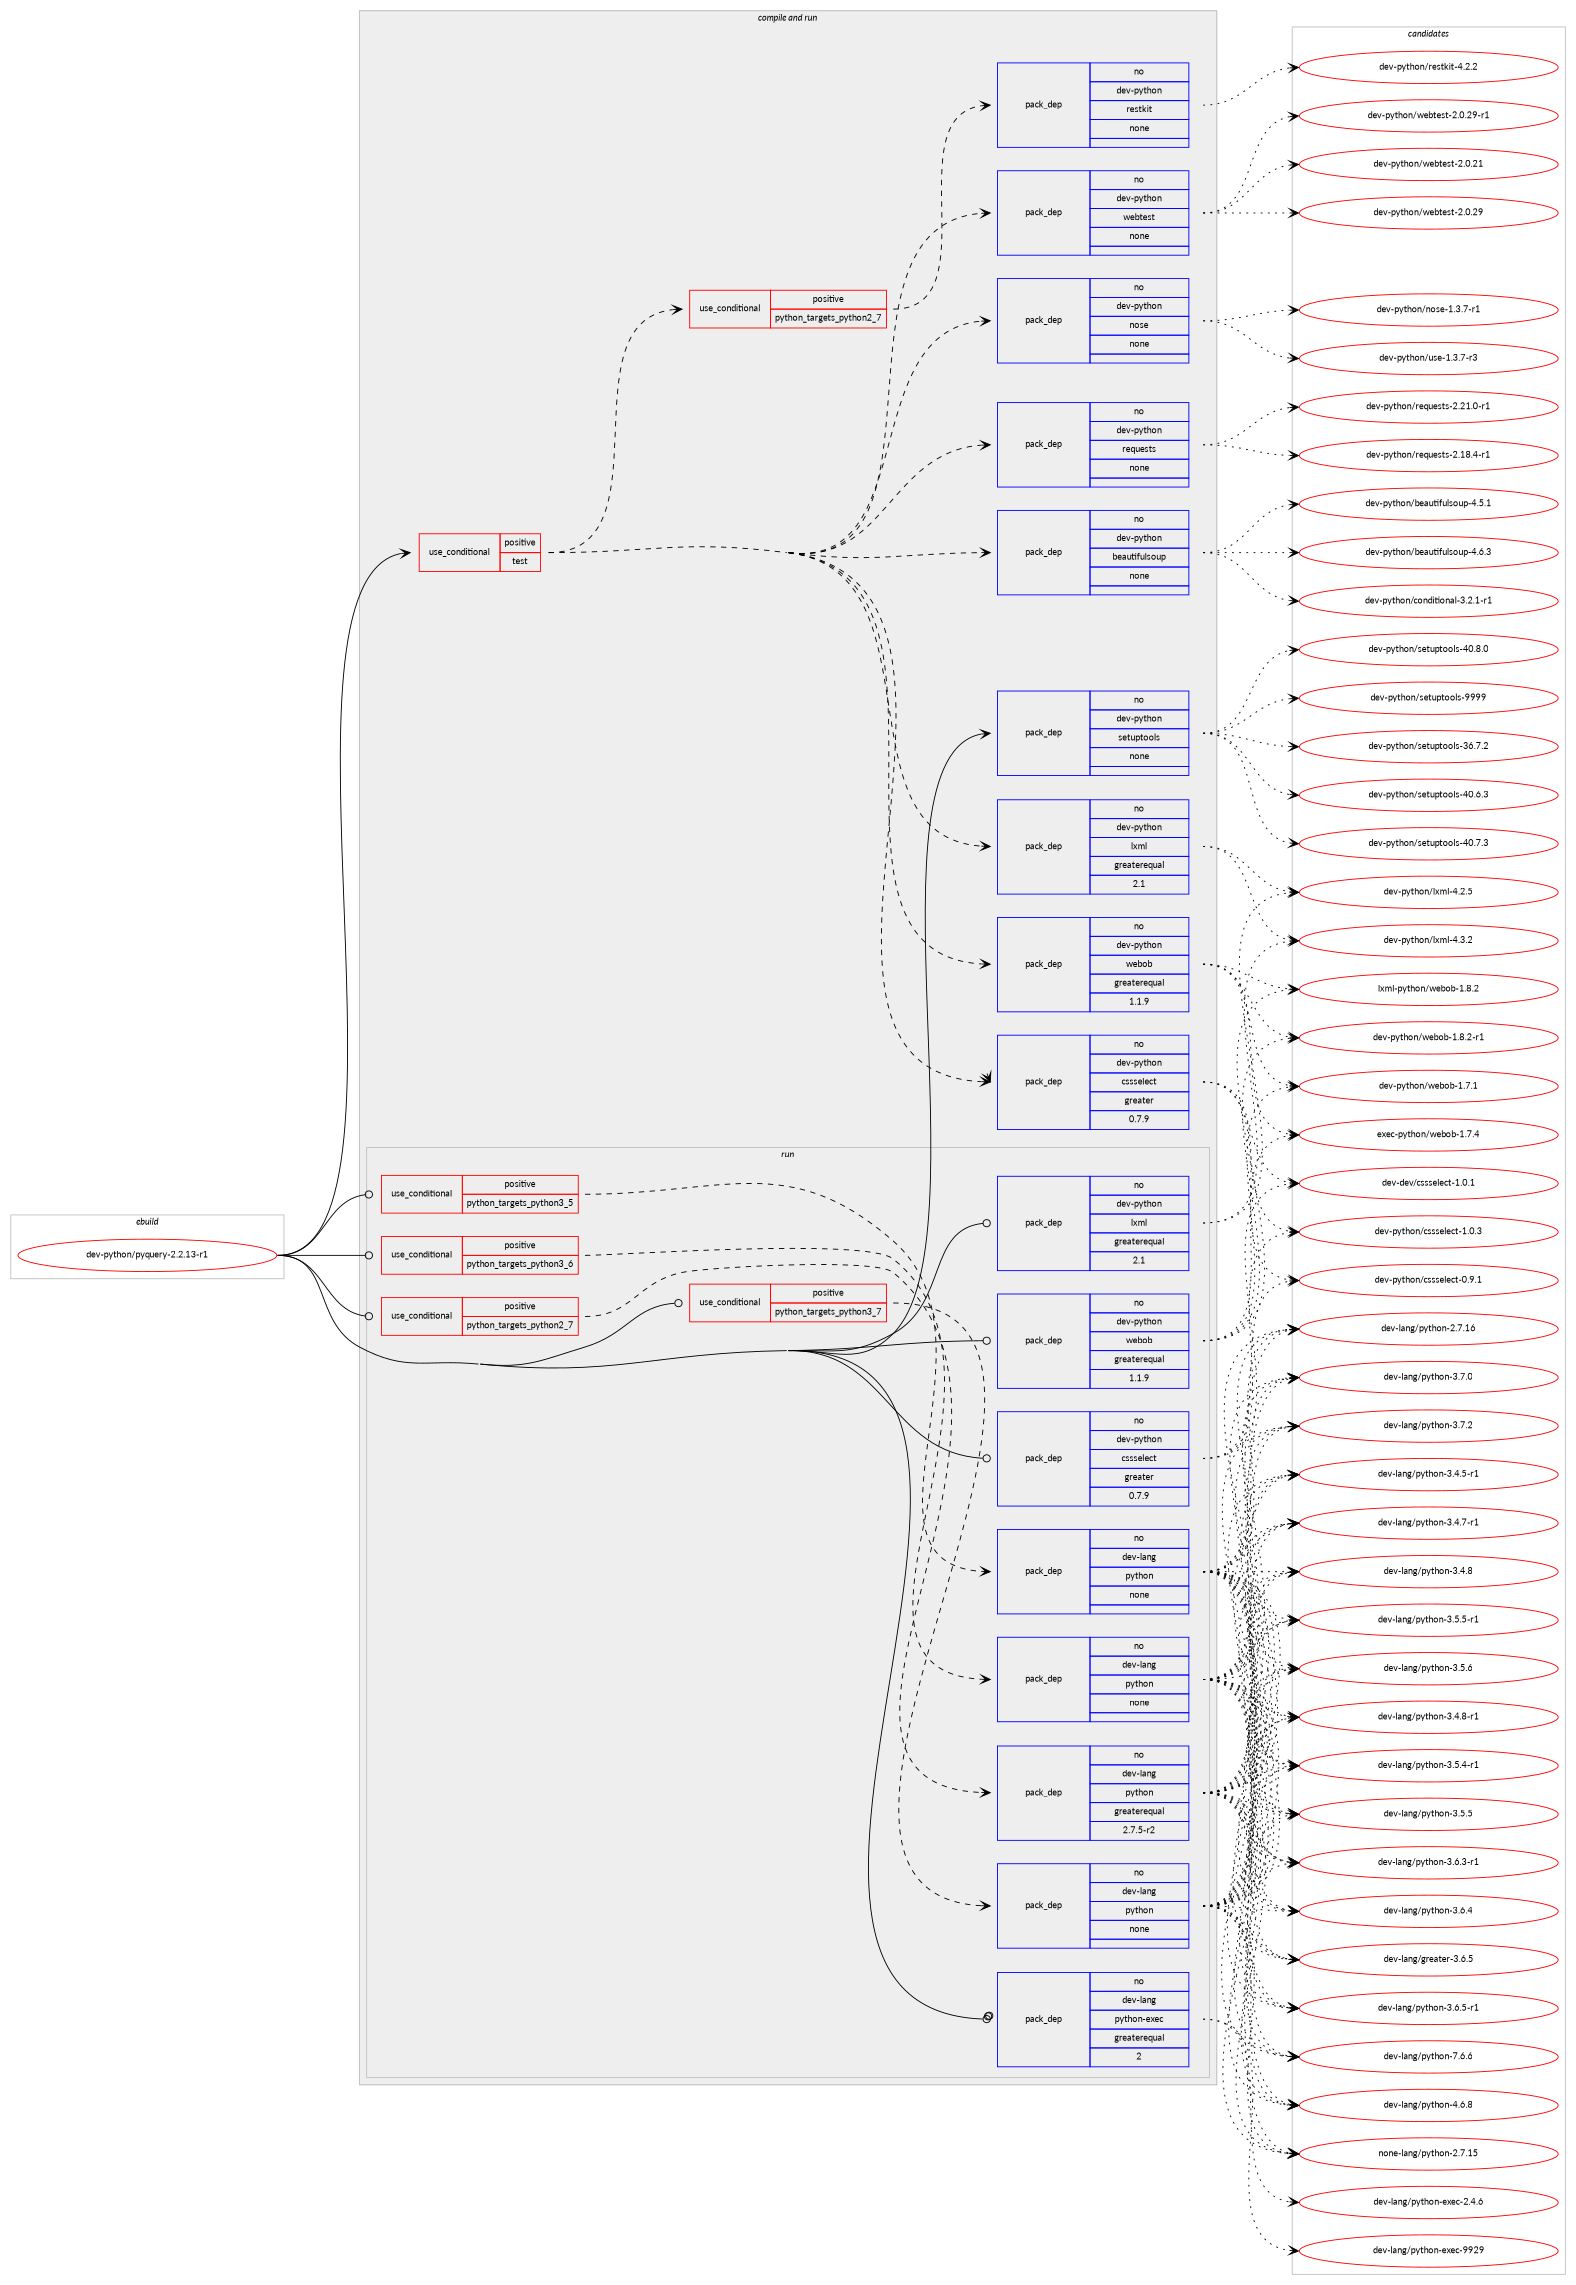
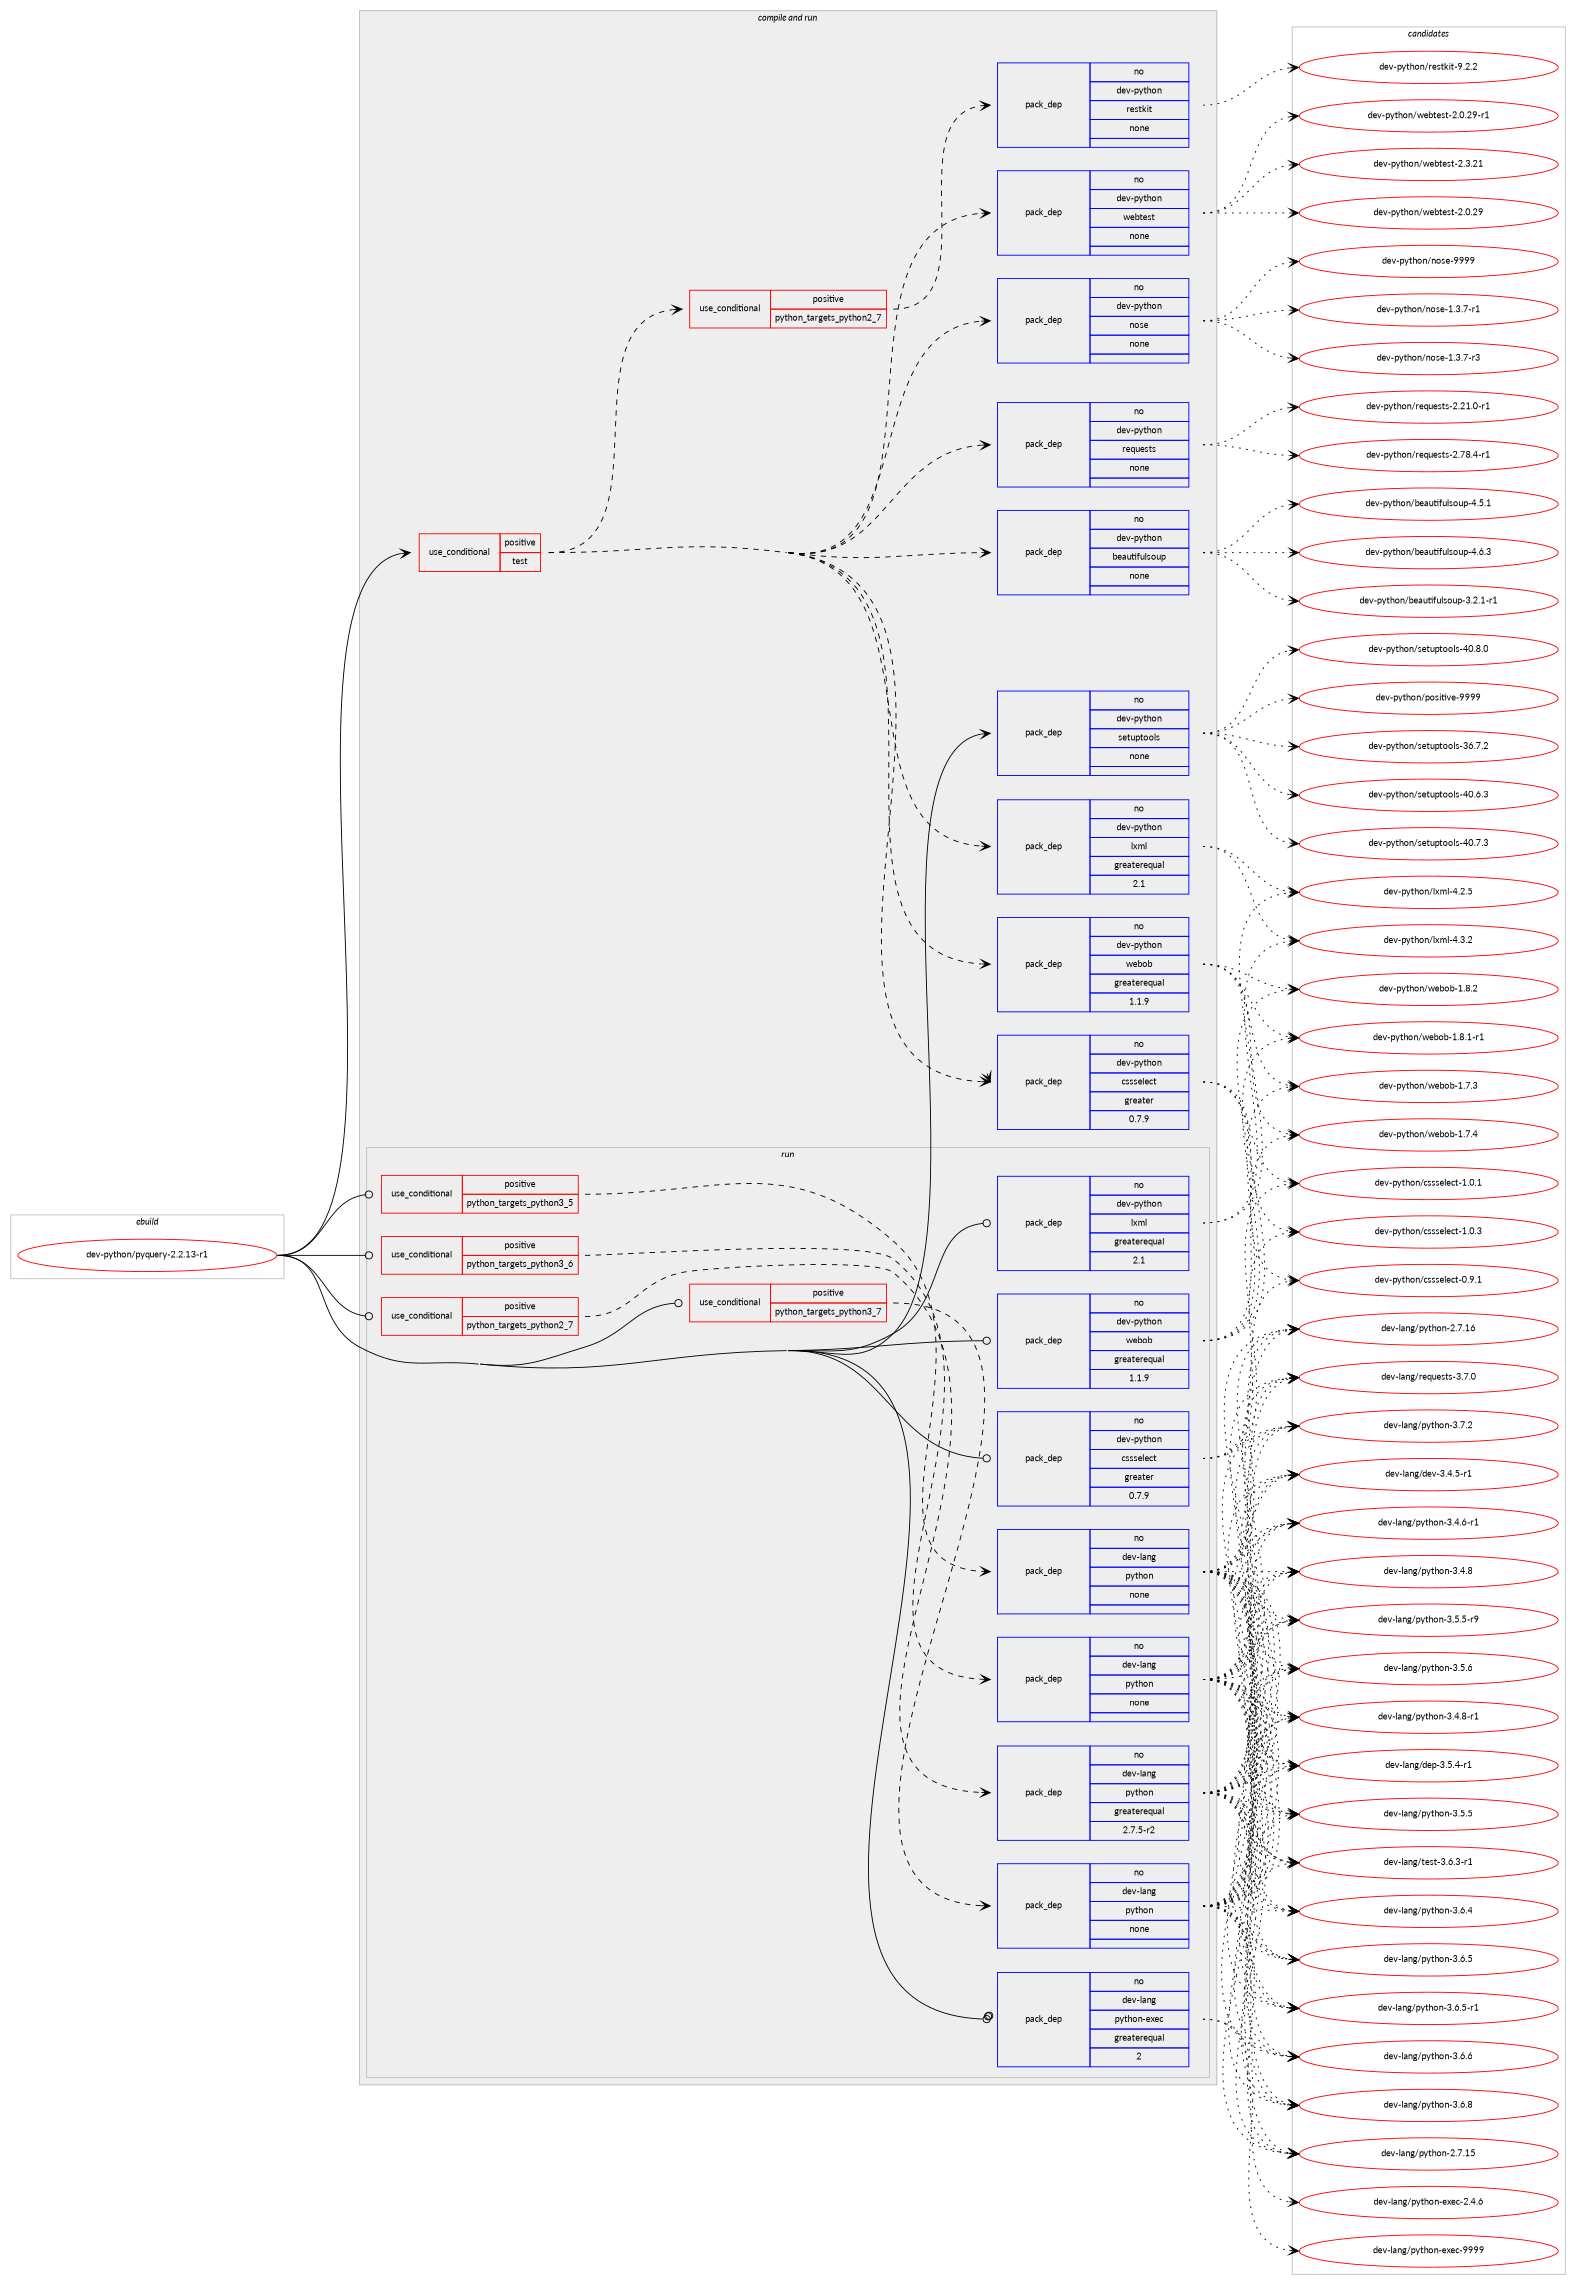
node "dev-python/restkit-4.2.2": label "dev-python/restkit-4.2.2" -> "dev-python/restkit-9.2.2"
node "dev-python/webtest-2.0.21": label "dev-python/webtest-2.0.21" -> "dev-python/webtest-2.3.21"
node "dev-python/nose-9999": added
node "dev-python/use-1.3.7-r3": label "dev-python/use-1.3.7-r3" -> "dev-python/nose-1.3.7-r3"
node "dev-python/requests-2.18.4-r1": label "dev-python/requests-2.18.4-r1" -> "dev-python/requests-2.78.4-r1"
node "dev-python/conditional-3.2.1-r1": label "dev-python/conditional-3.2.1-r1" -> "dev-python/beautifulsoup-3.2.1-r1"
node "dev-python/setuptools-9999": label "dev-python/setuptools-9999" -> "dev-python/positive-9999"
node "lxml-python/webob-1.8.2": label "lxml-python/webob-1.8.2" -> "dev-python/webob-1.8.2"
node "dev-python/webob-1.8.2-r1": label "dev-python/webob-1.8.2-r1" -> "dev-python/webob-1.8.1-r1"
node "dev-python/webob-1.7.1": label "dev-python/webob-1.7.1" -> "dev-python/webob-1.7.3"
node "exec-python/webob-1.7.4": label "exec-python/webob-1.7.4" -> "dev-python/webob-1.7.4"
node "dev-dev/cssselect-1.0.1": label "dev-dev/cssselect-1.0.1" -> "dev-python/cssselect-1.0.1"
node "dev-lang/python-3.7.0": label "dev-lang/python-3.7.0" -> "dev-lang/requests-3.7.0"
node "dev-lang/python-3.4.5-r1": label "dev-lang/python-3.4.5-r1" -> "dev-lang/dev-3.4.5-r1"
node "dev-lang/python-3.4.7-r1": label "dev-lang/python-3.4.7-r1" -> "dev-lang/python-3.4.6-r1"
node "dev-lang/python-3.5.5-r1": label "dev-lang/python-3.5.5-r1" -> "dev-lang/python-3.5.5-r9"
node "dev-lang/python-3.5.4-r1": label "dev-lang/python-3.5.4-r1" -> "dev-lang/dep-3.5.4-r1"
node "dev-lang/python-3.6.3-r1": label "dev-lang/python-3.6.3-r1" -> "dev-lang/test-3.6.3-r1"
node "dev-lang/greater-3.6.5": label "dev-lang/greater-3.6.5" -> "dev-lang/python-3.6.5"
node "dev-lang/python-7.6.6": label "dev-lang/python-7.6.6" -> "dev-lang/python-3.6.6"
node "dev-lang/python-4.6.8": label "dev-lang/python-4.6.8" -> "dev-lang/python-3.6.8"
node "none-lang/python-2.7.15": label "none-lang/python-2.7.15" -> "dev-lang/python-2.7.15"
node "dev-lang/python-exec-9929": label "dev-lang/python-exec-9929" -> "dev-lang/python-exec-9999"
